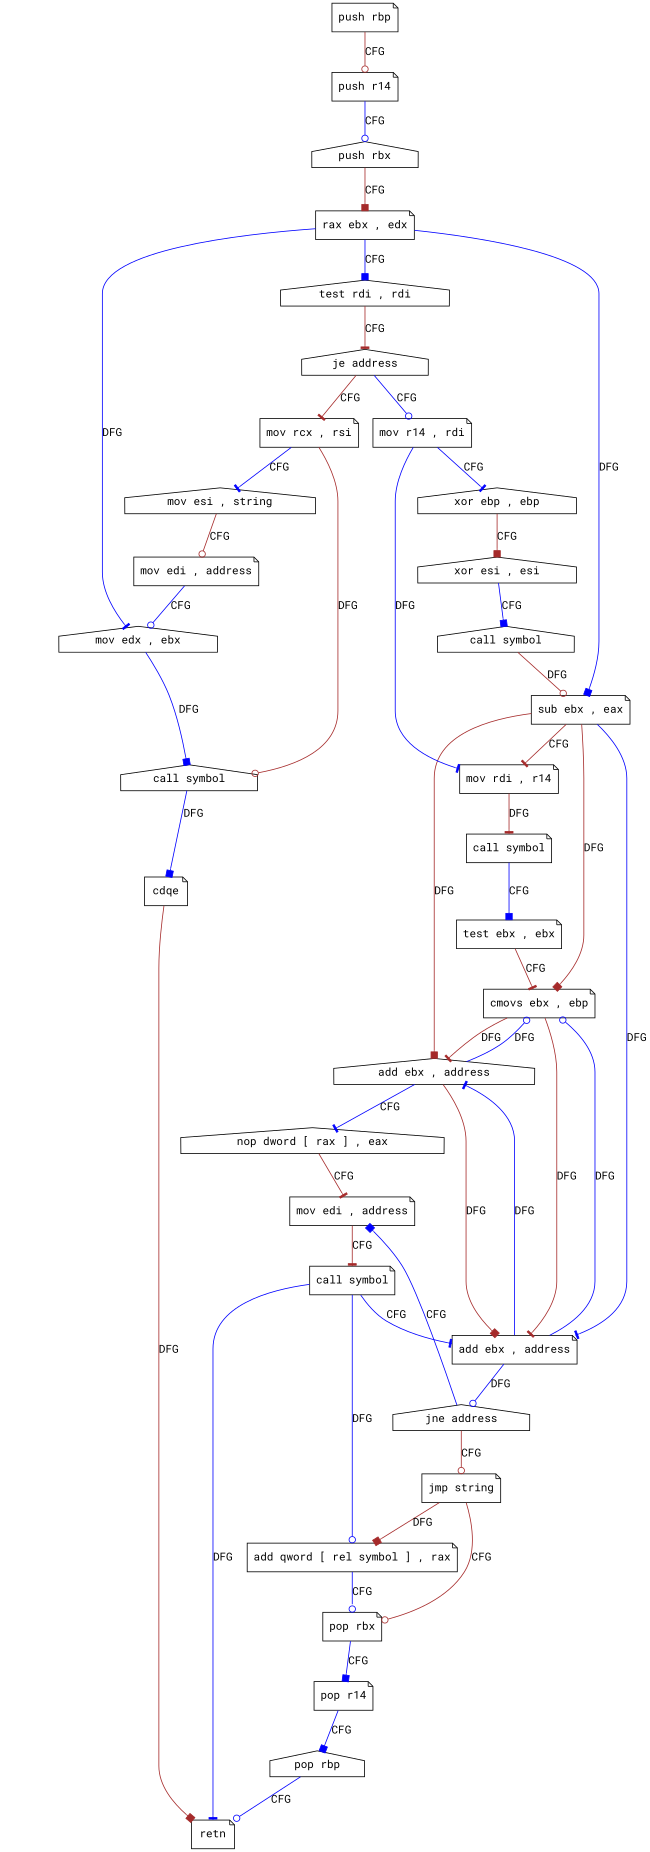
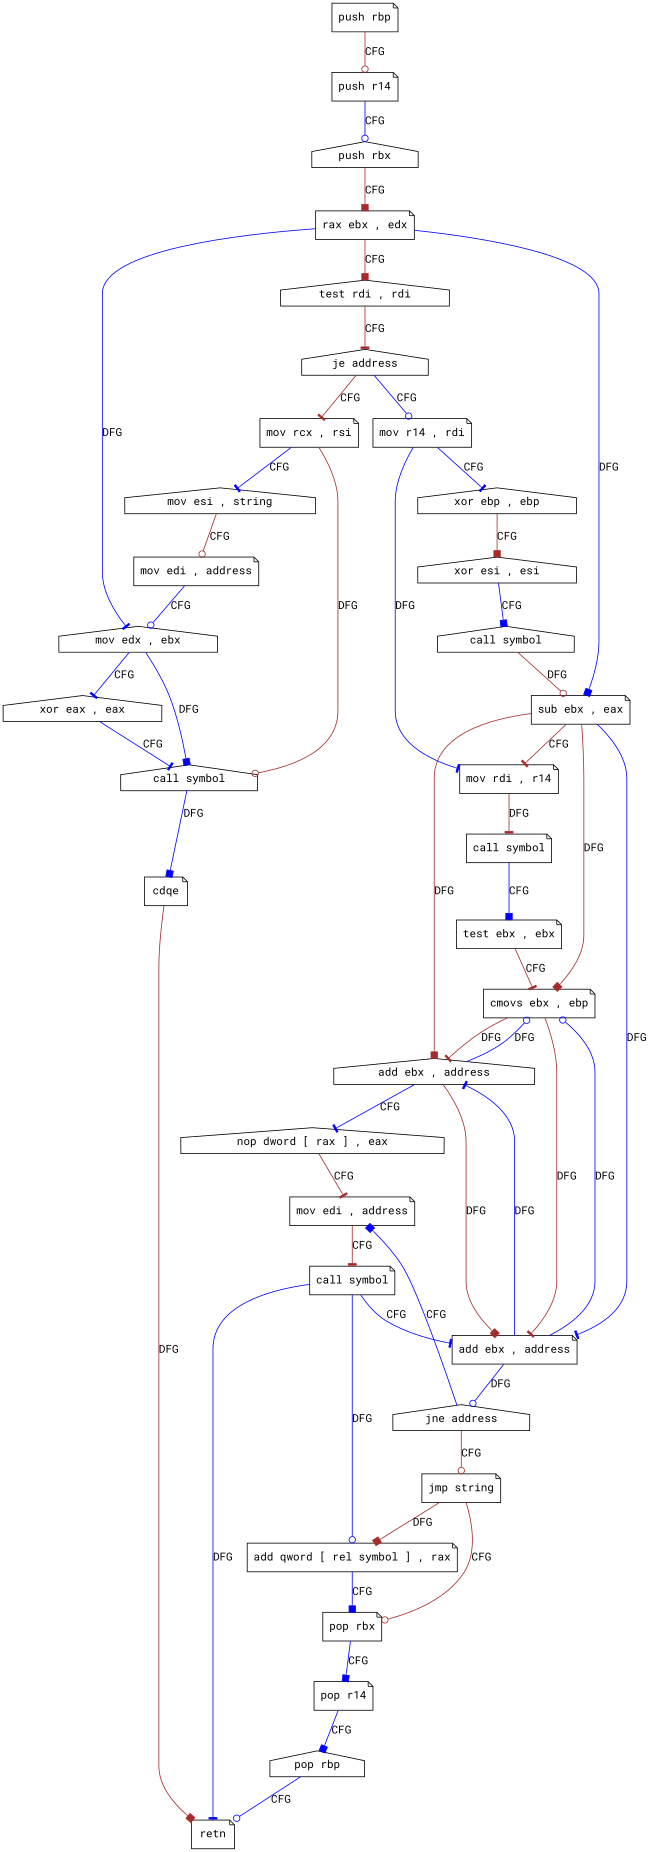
edge "rax ebx , edx" -> "test rdi , rdi": color blue -> brown
node "xor eax , eax": added
edge "add qword [ rel symbol ] , rax" -> "pop rbx": arrowhead odot -> box
